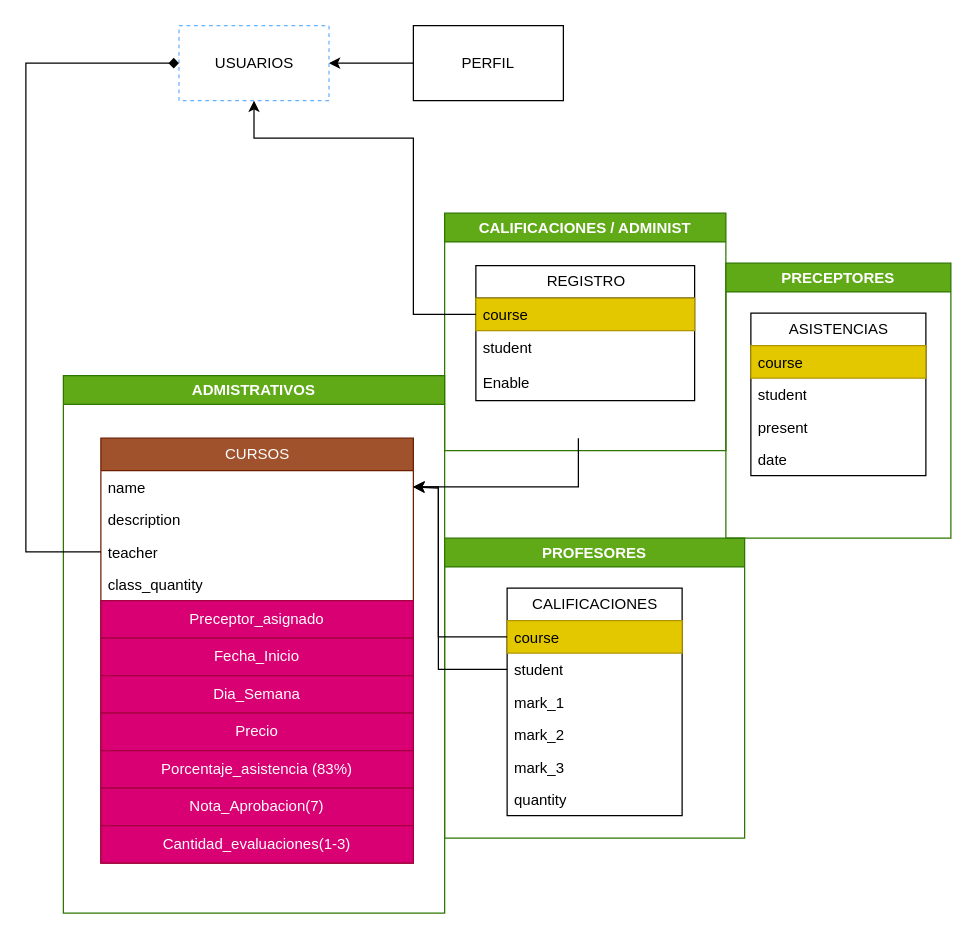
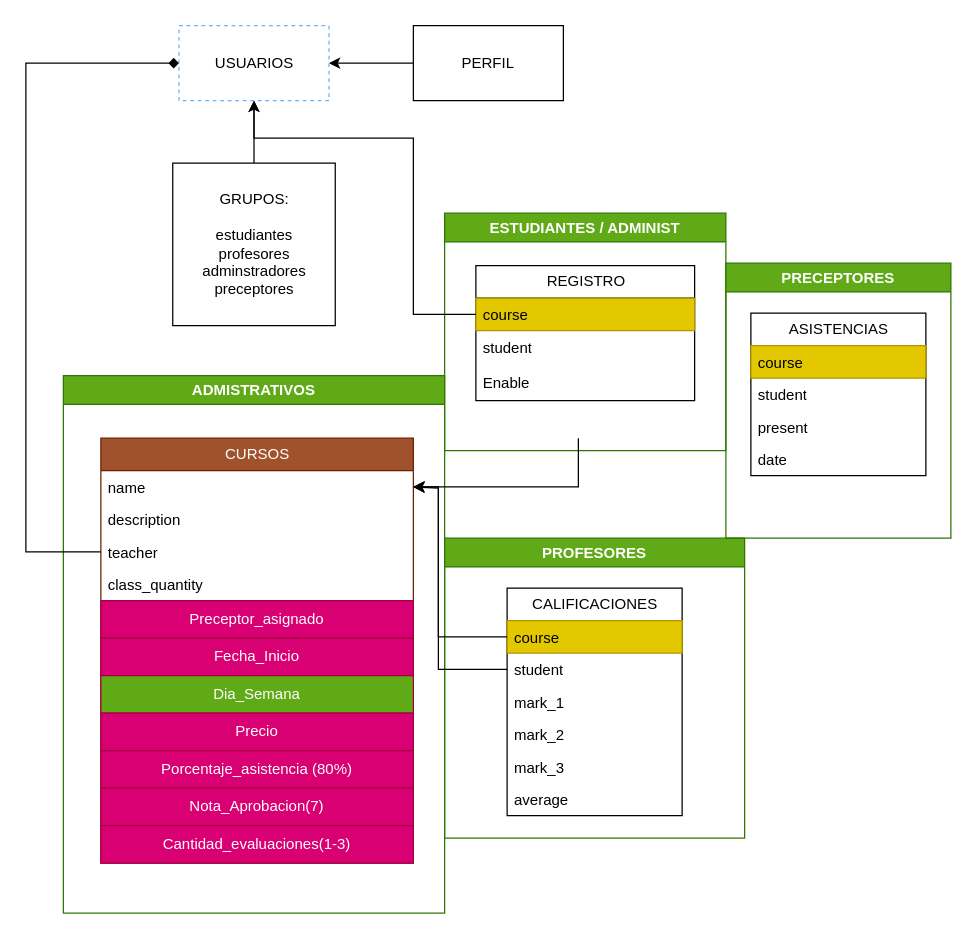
edge "GRUPOS: estudiantes profesores adminstradores preceptores" -> "USUARIOS": added
node "CALIFICACIONES / ADMINIST": label "CALIFICACIONES / ADMINIST" -> "ESTUDIANTES / ADMINIST"
node "GRUPOS: estudiantes profesores adminstradores preceptores": added
node "Dia_Semana": fillcolor #d80073 -> #60a917
node "Porcentaje_asistencia (83%)": label "Porcentaje_asistencia (83%)" -> "Porcentaje_asistencia (80%)"
node "quantity": label "quantity" -> "average"
